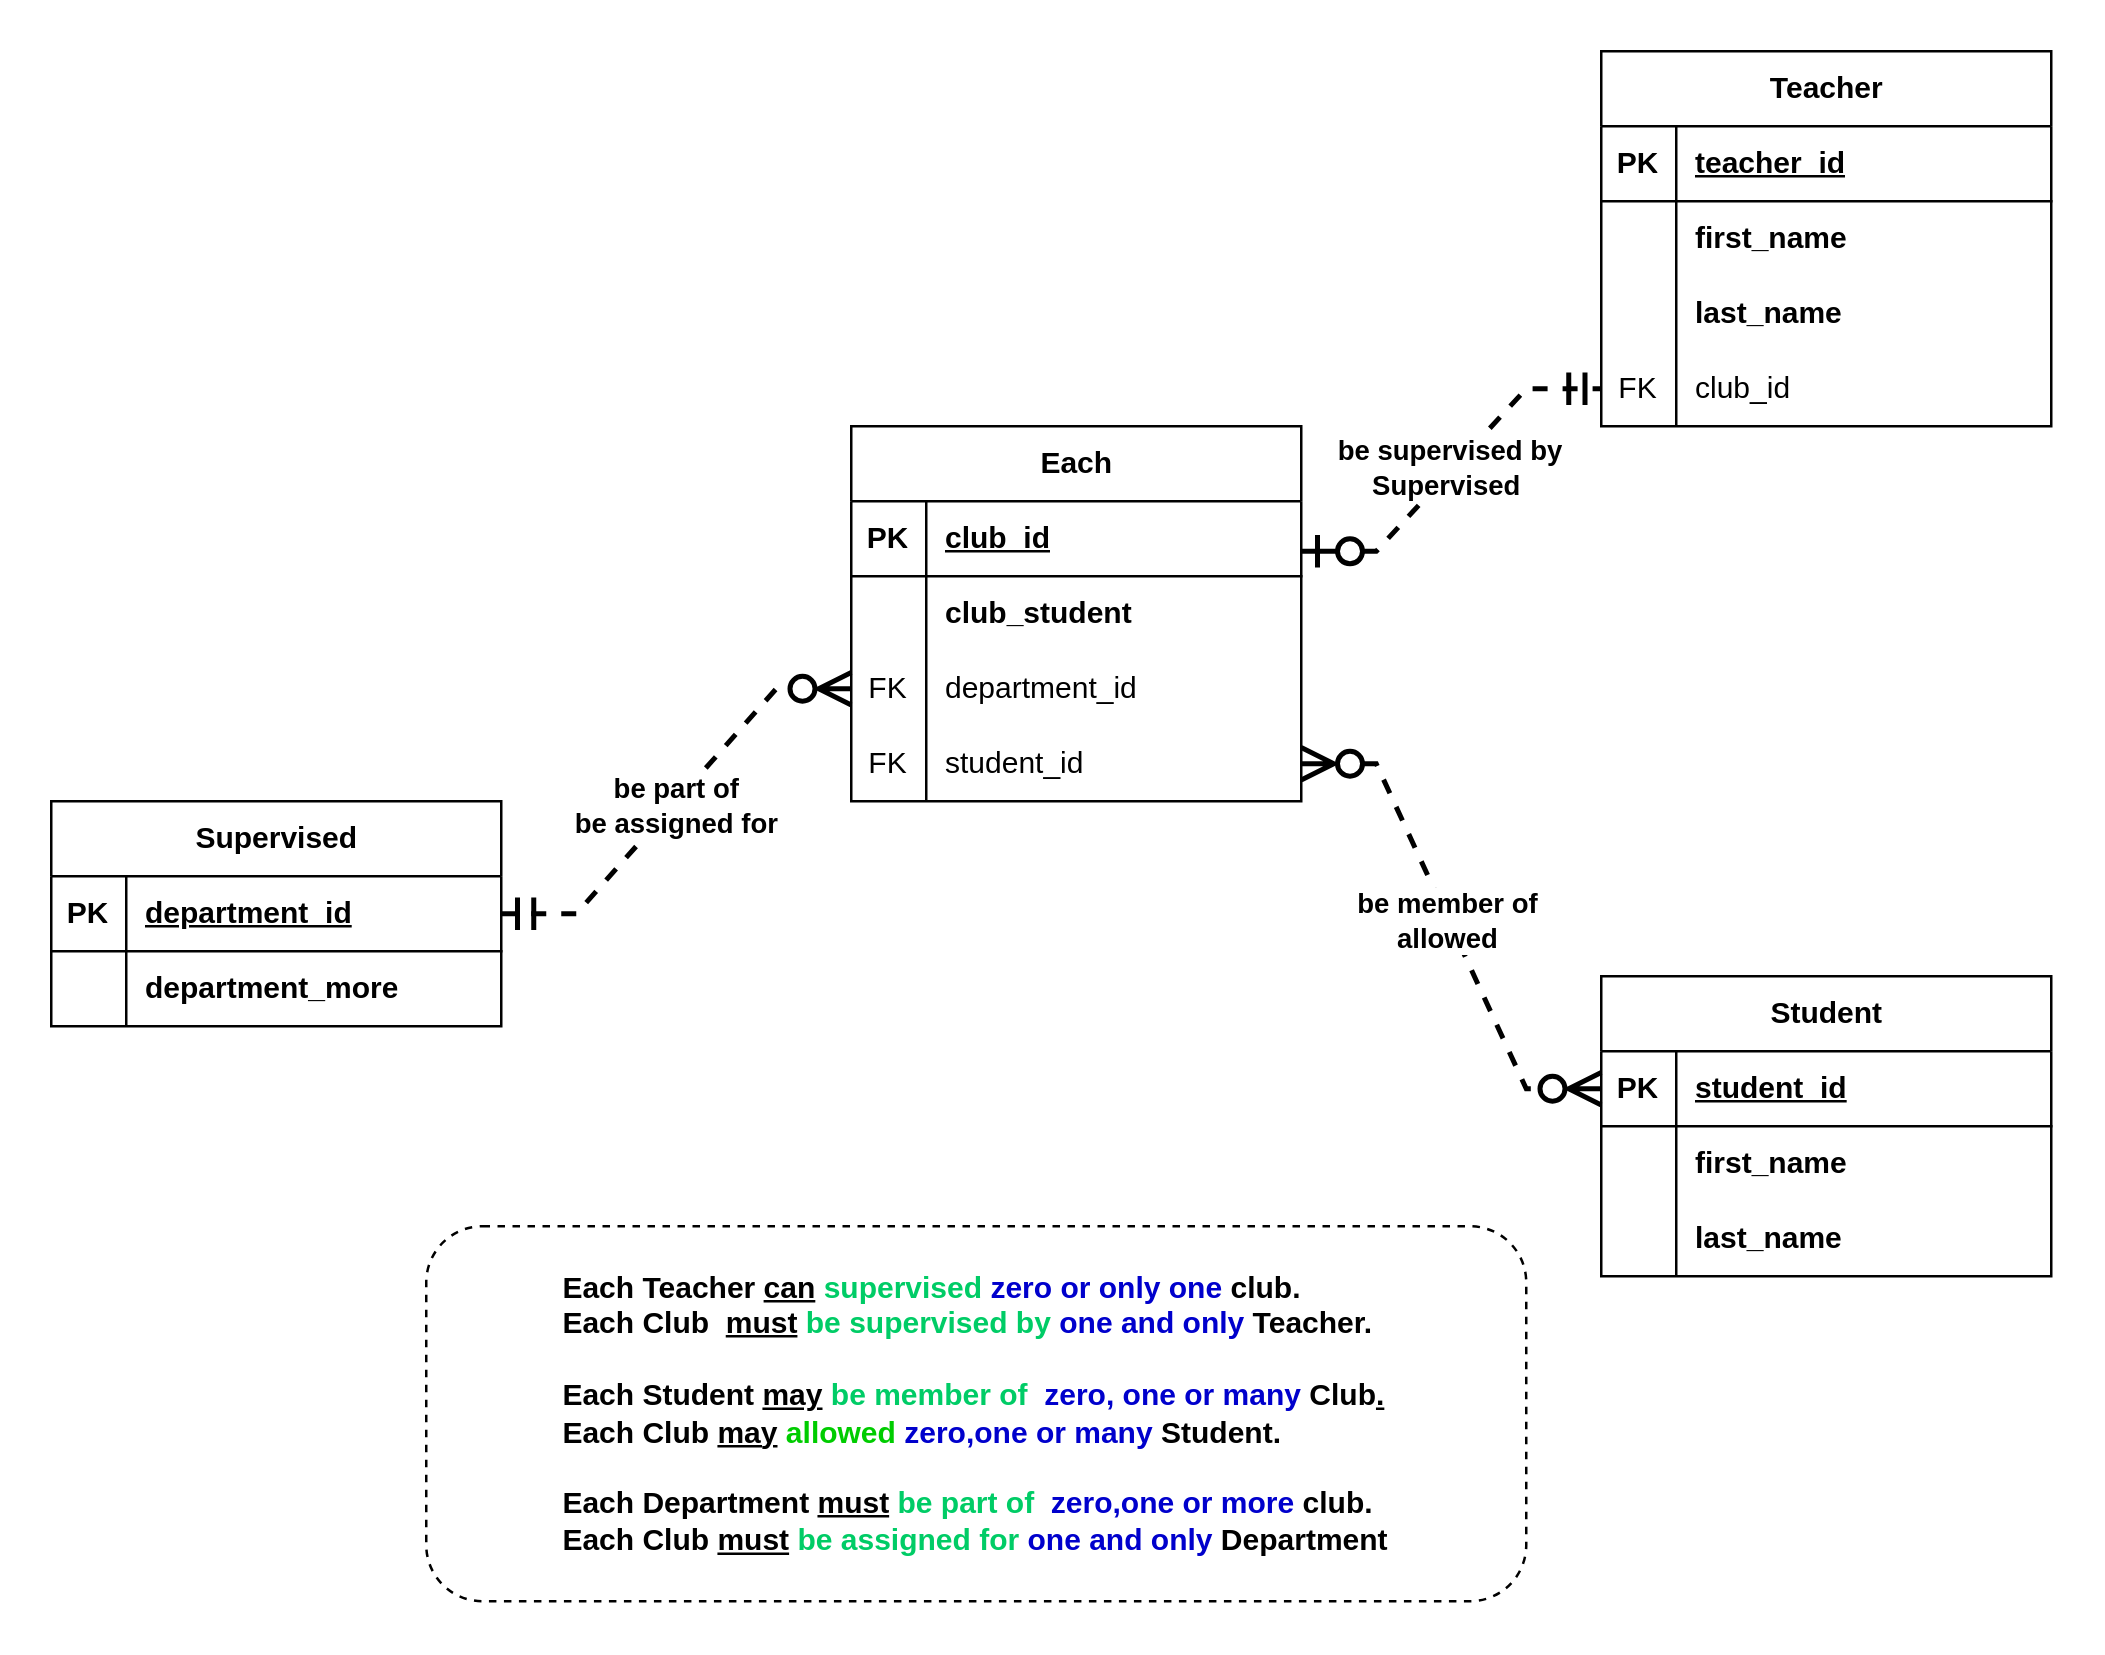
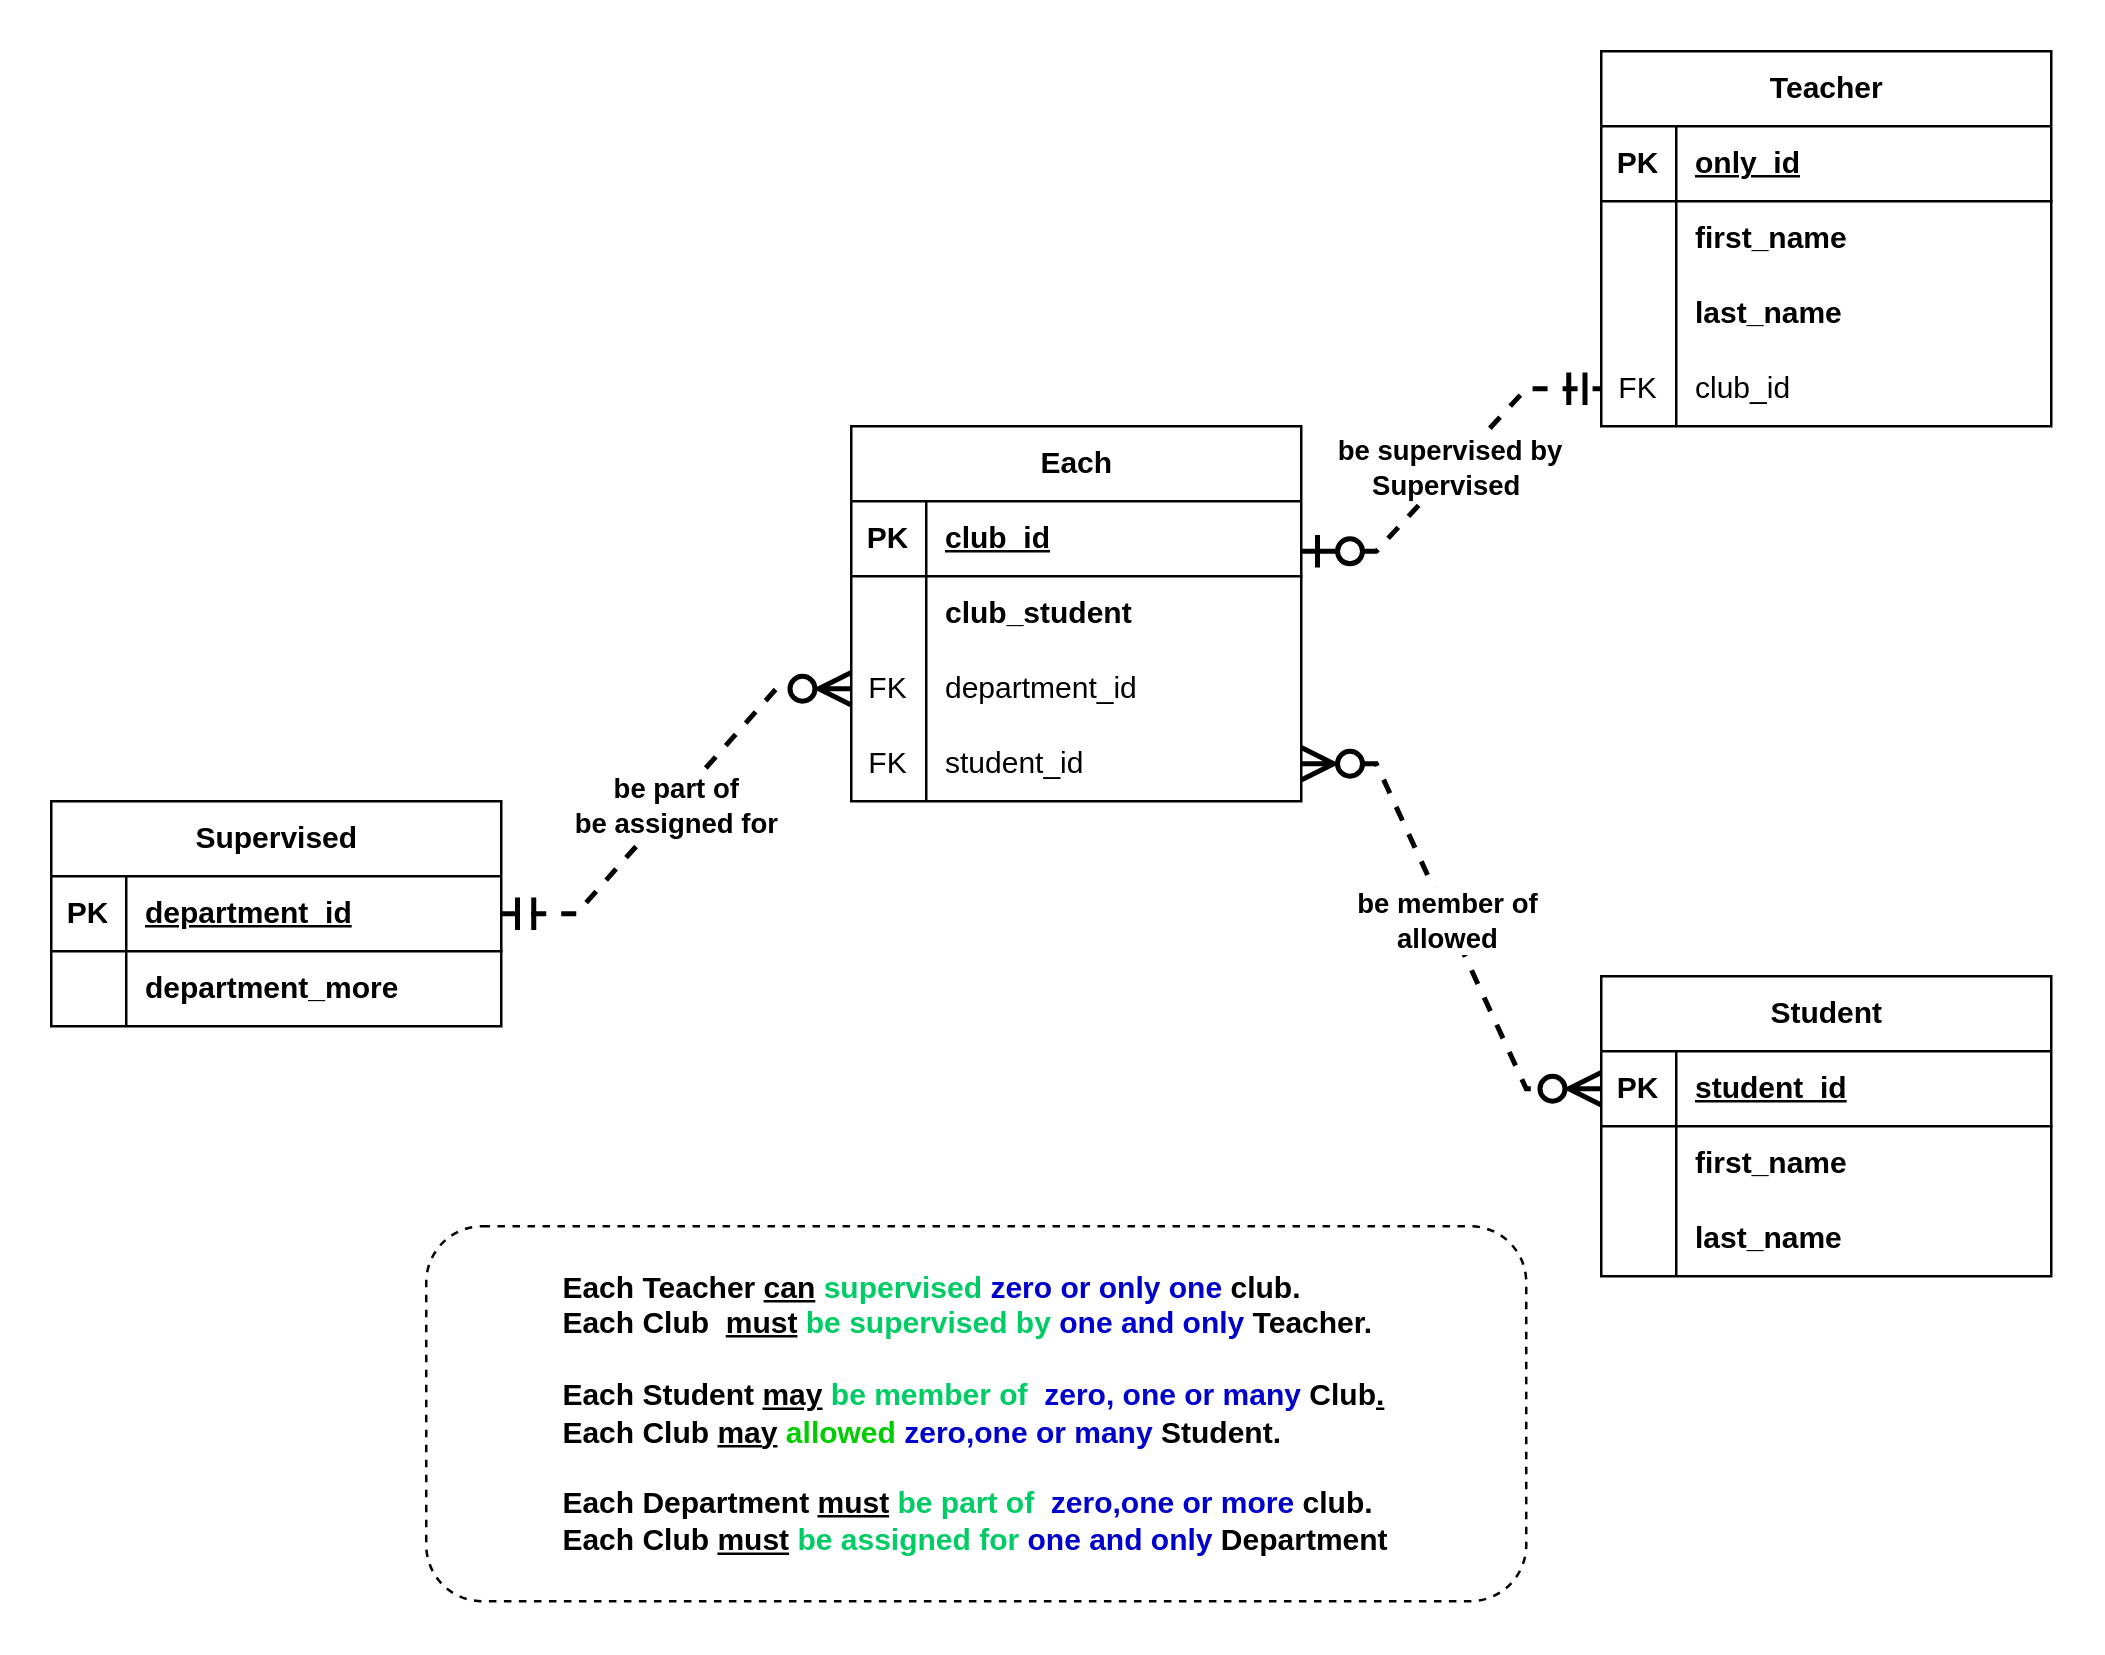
node "teacher_id": label "teacher_id" -> "only_id"
